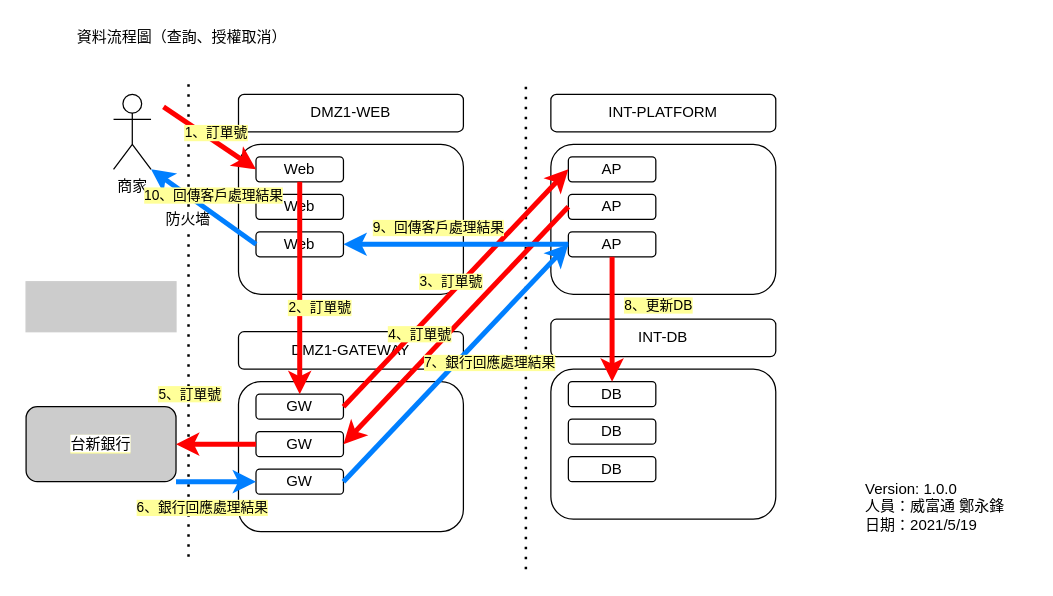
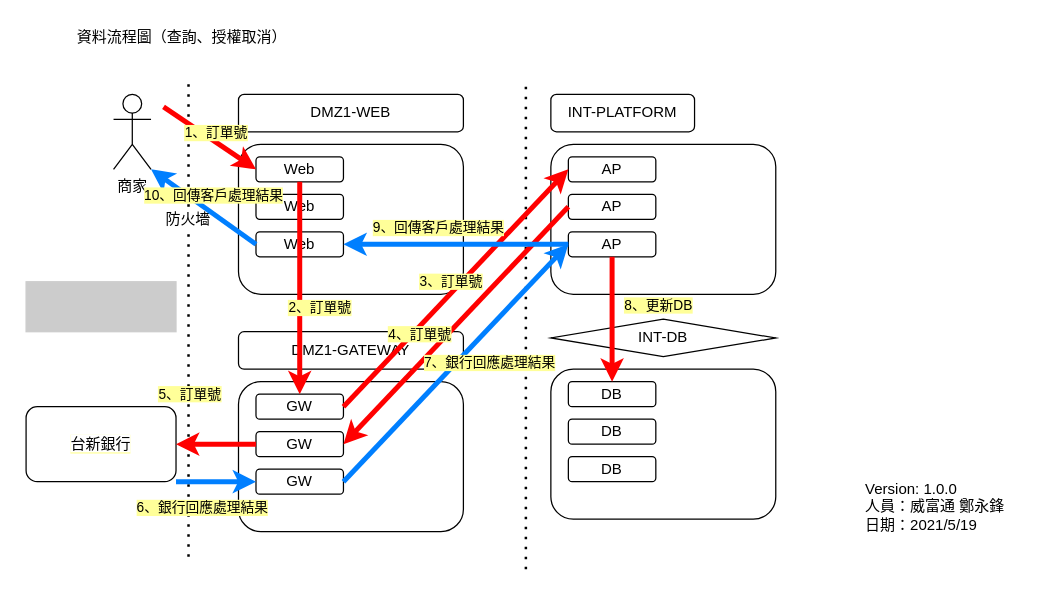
node "INT-PLATFORM": size 225x38 -> 144x38
node "INT-DB": shape rounded rectangle -> diamond
node "台新銀行": fillcolor #cccccc -> #ffffff
